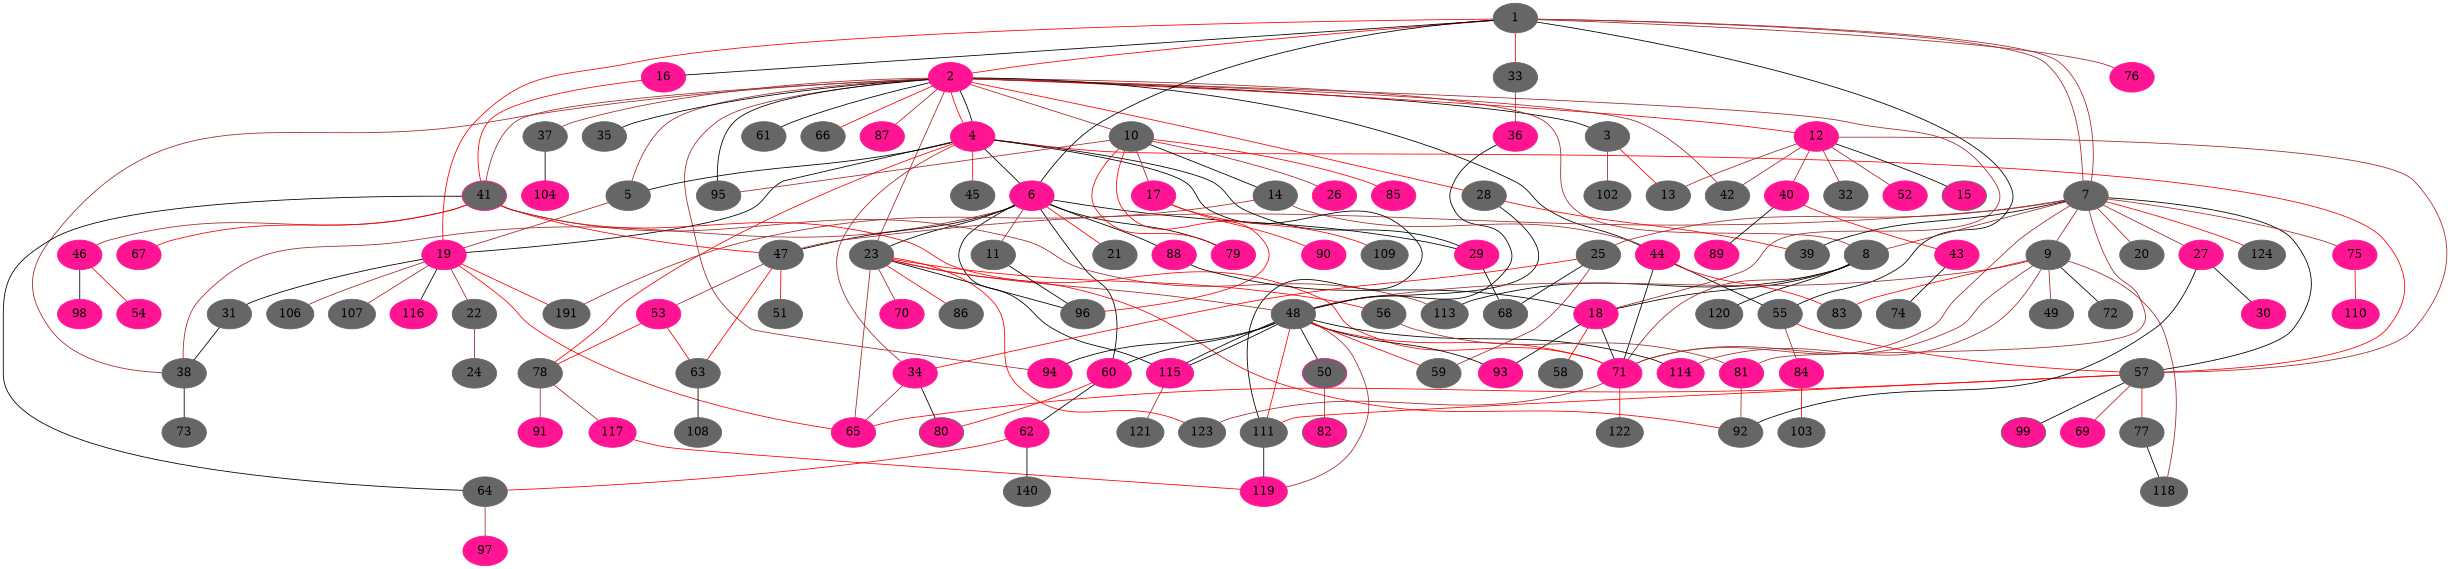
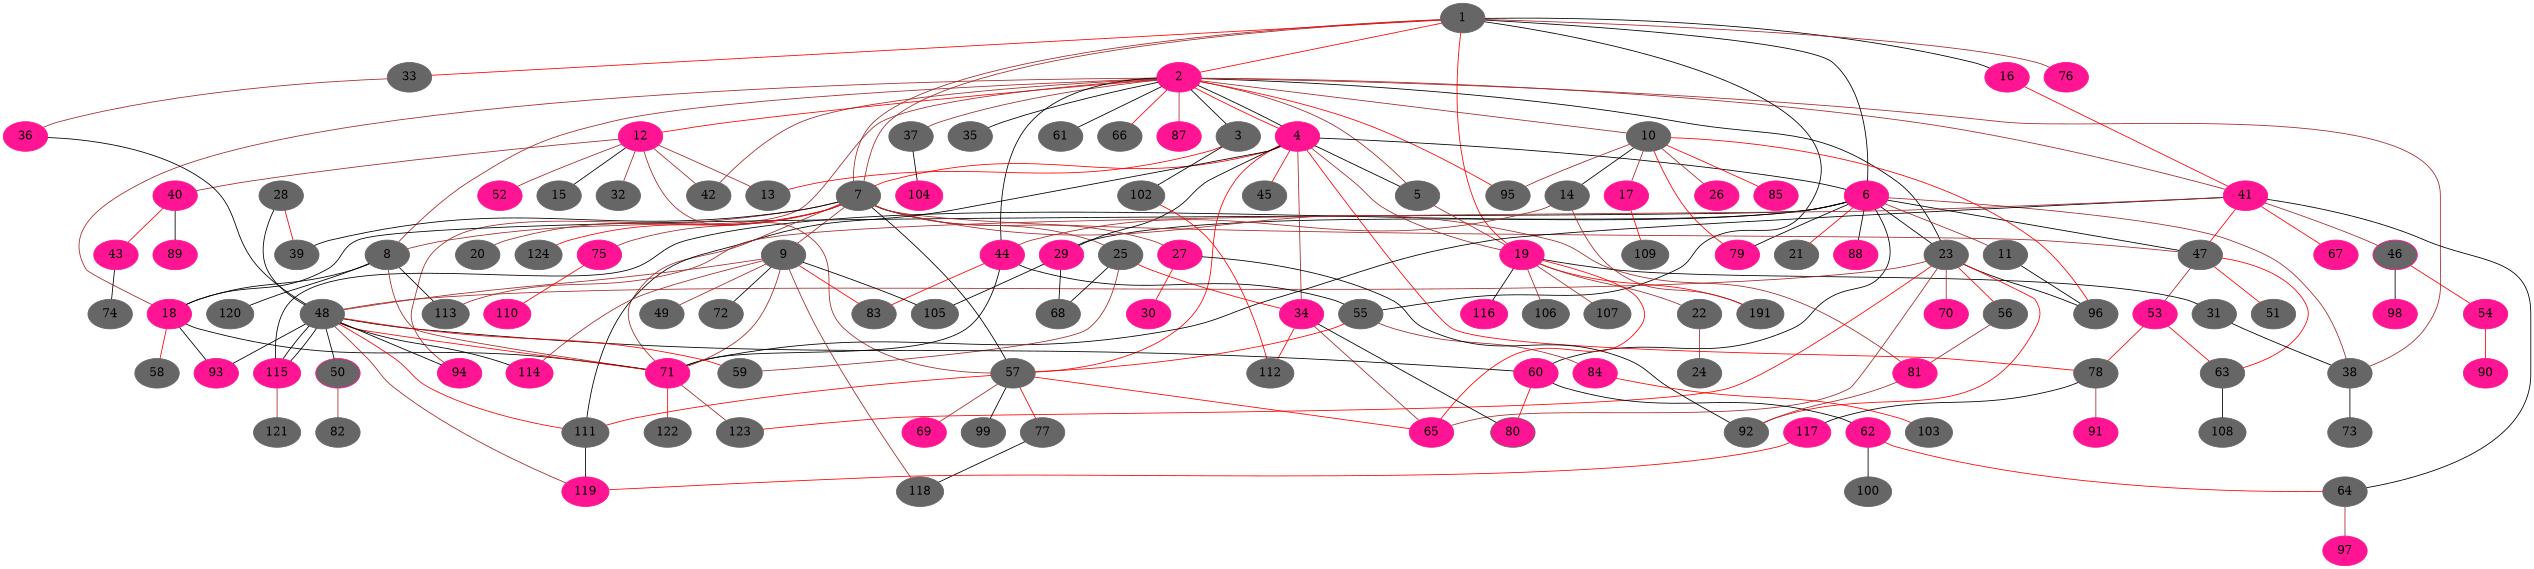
edge "2" -- "95": color black -> red
edge "2" -- "28": removed
edge "4" -- "7": added
edge "3" -- "102": color brown -> black
edge "2" -- "23": color brown -> black
node "41": fillcolor gray40 -> deeppink
node "15": fillcolor deeppink -> gray40
edge "4" -- "19": color black -> brown
edge "17" -- "90": now "54" -- "90"
node "46": fillcolor deeppink -> gray40
edge "41" -- "71": color red -> black
edge "27" -- "30": color black -> red
edge "88" -- "18": now "6" -- "18"
node "105": added
node "86": removed
node "112": added
edge "78" -- "117": color brown -> black
node "82": fillcolor deeppink -> gray40
node "99": fillcolor deeppink -> gray40
node "140": label "140" -> "100"
